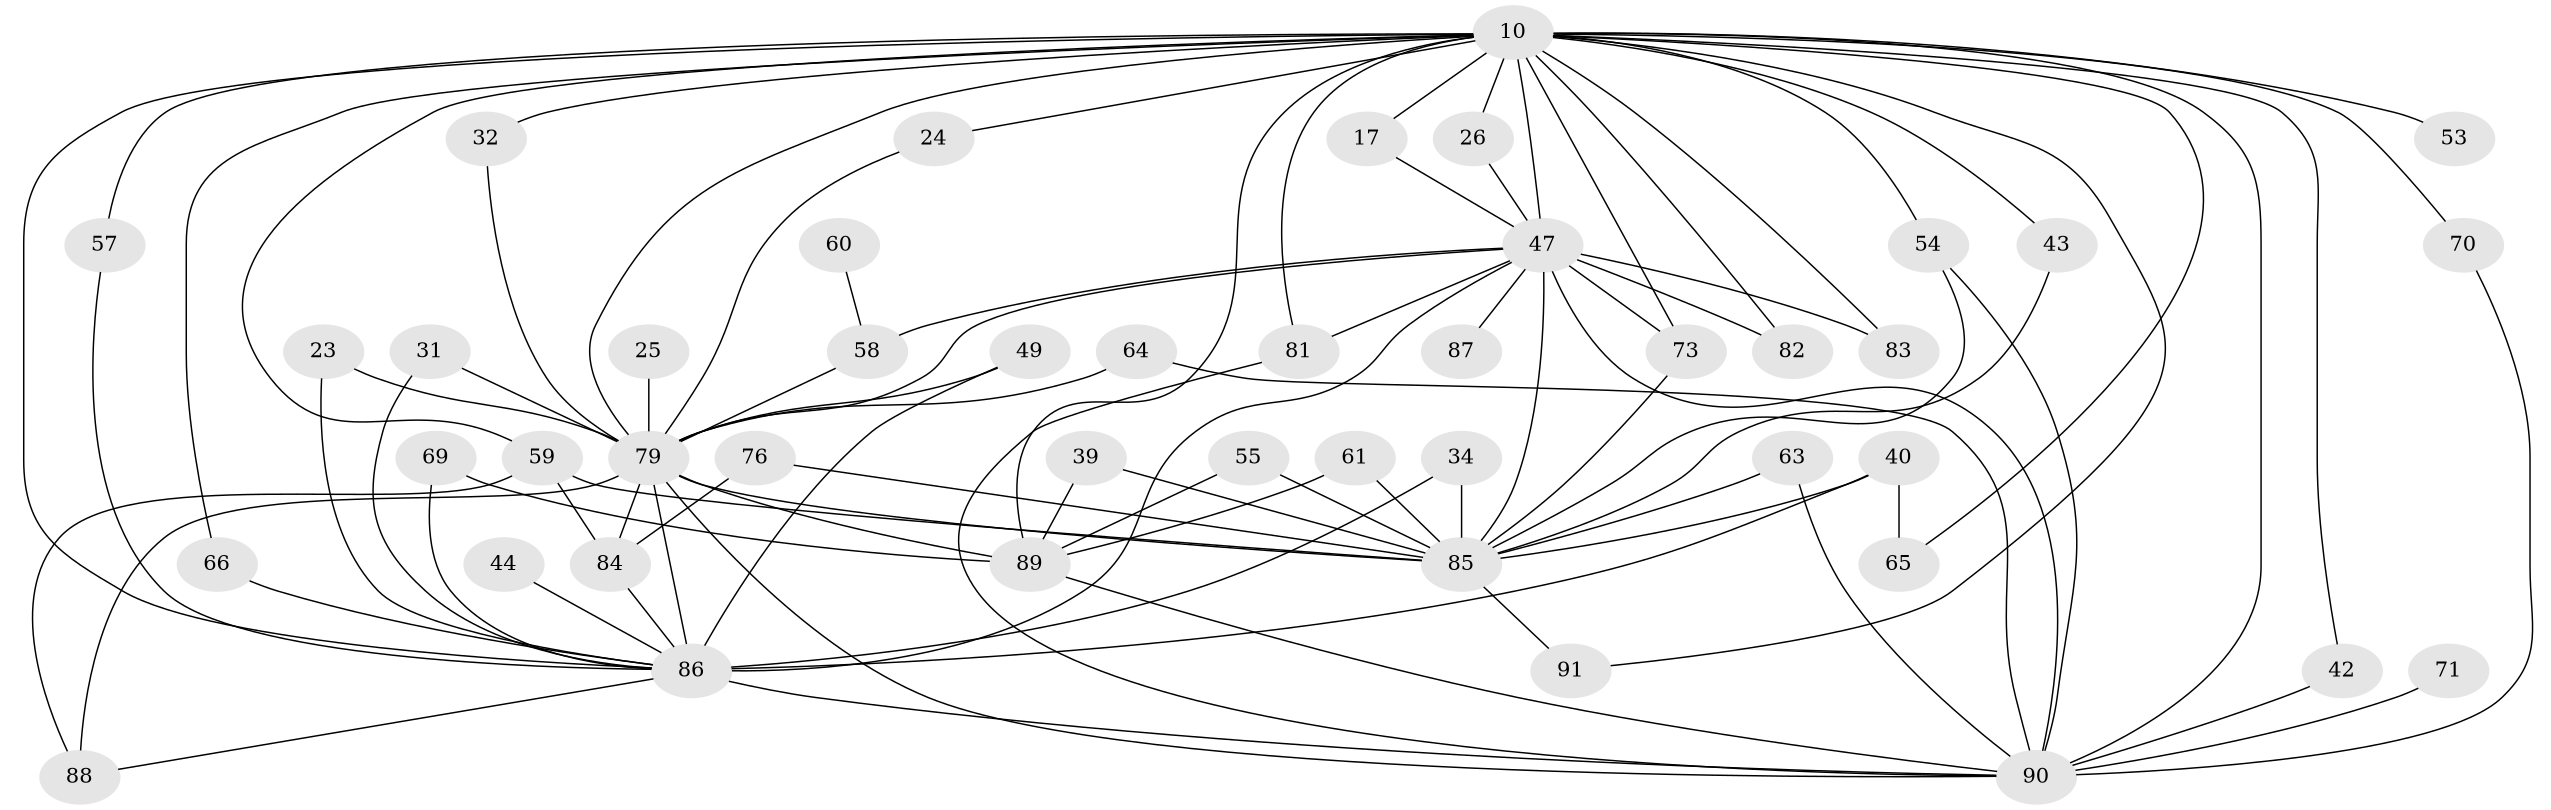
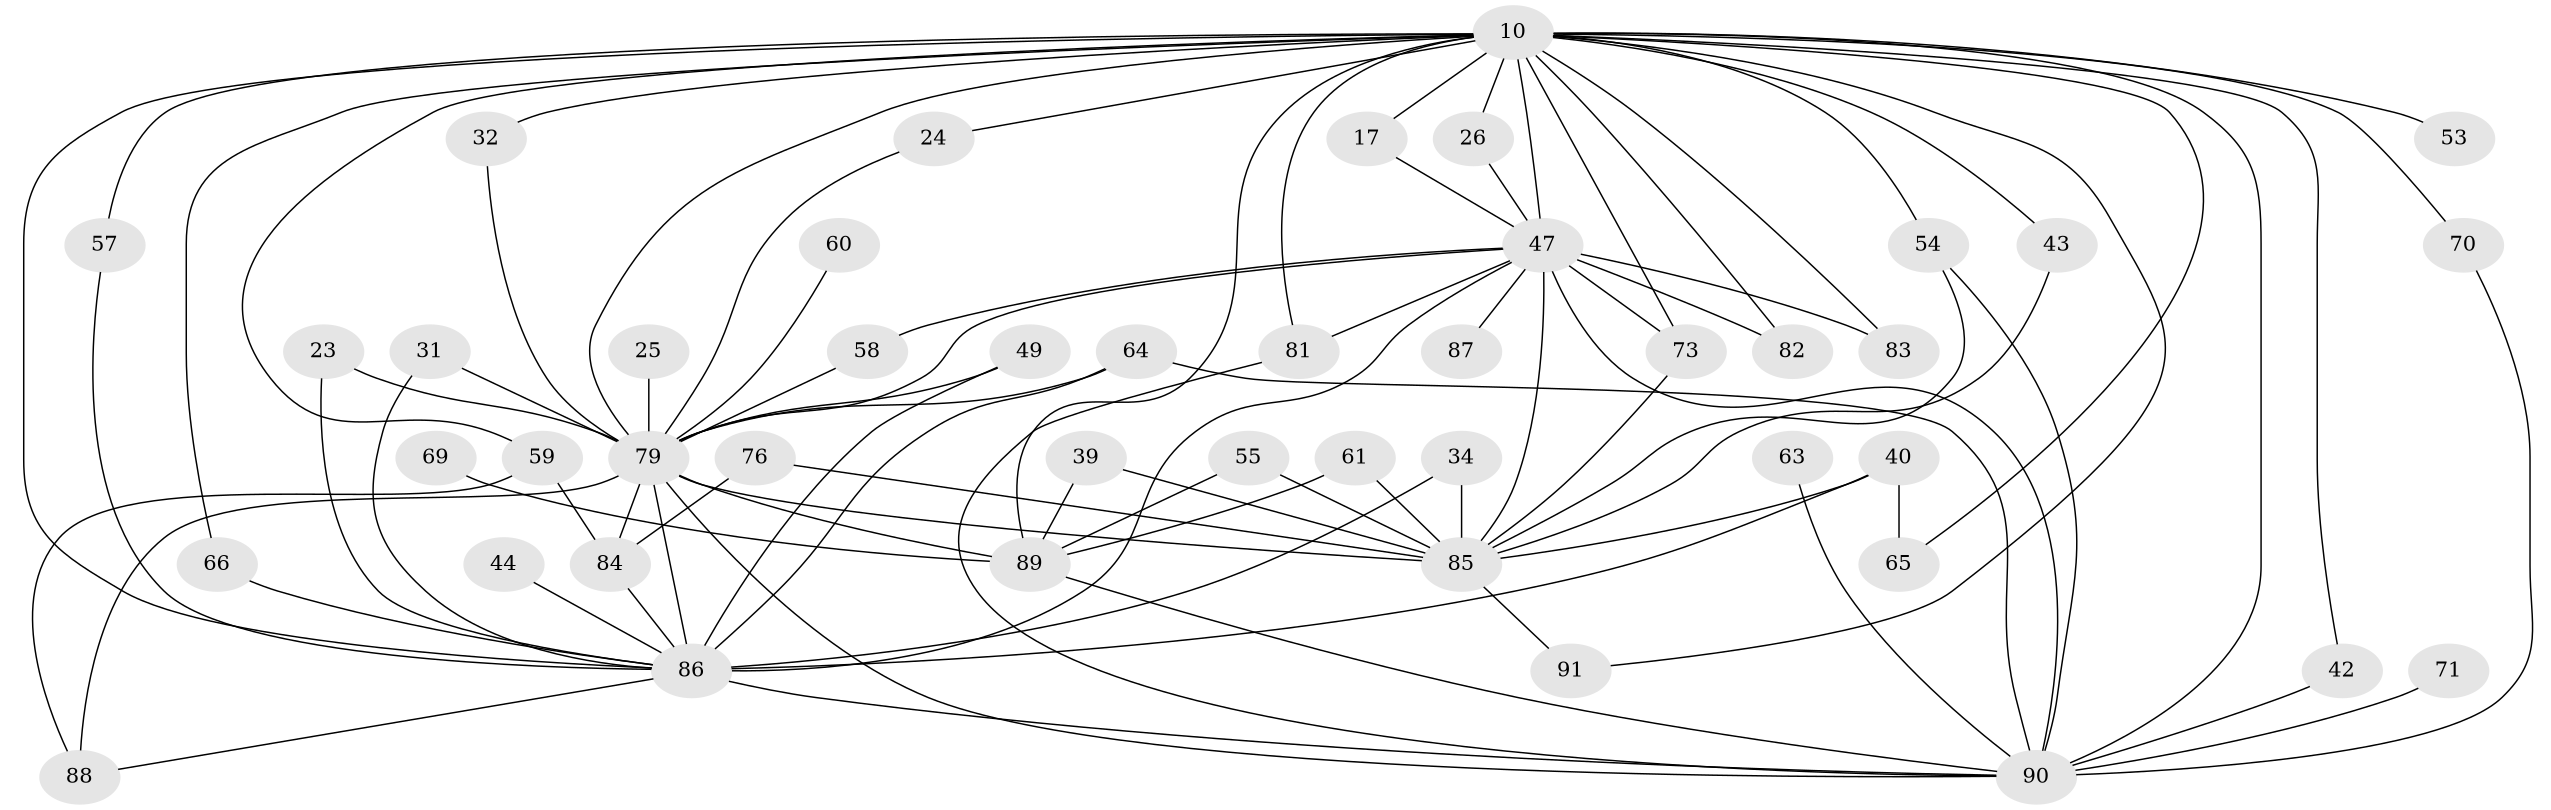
edge "60" -- "58": now "60" -- "79"
edge "63" -- "85": removed
edge "59" -- "85": removed
edge "69" -- "86": now "64" -- "86"
